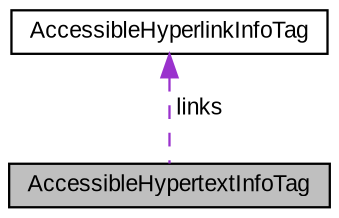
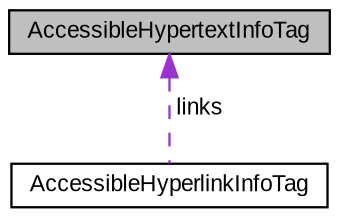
edge "AccessibleHypertextInfoTag" -> "AccessibleHyperlinkInfoTag": reversed
